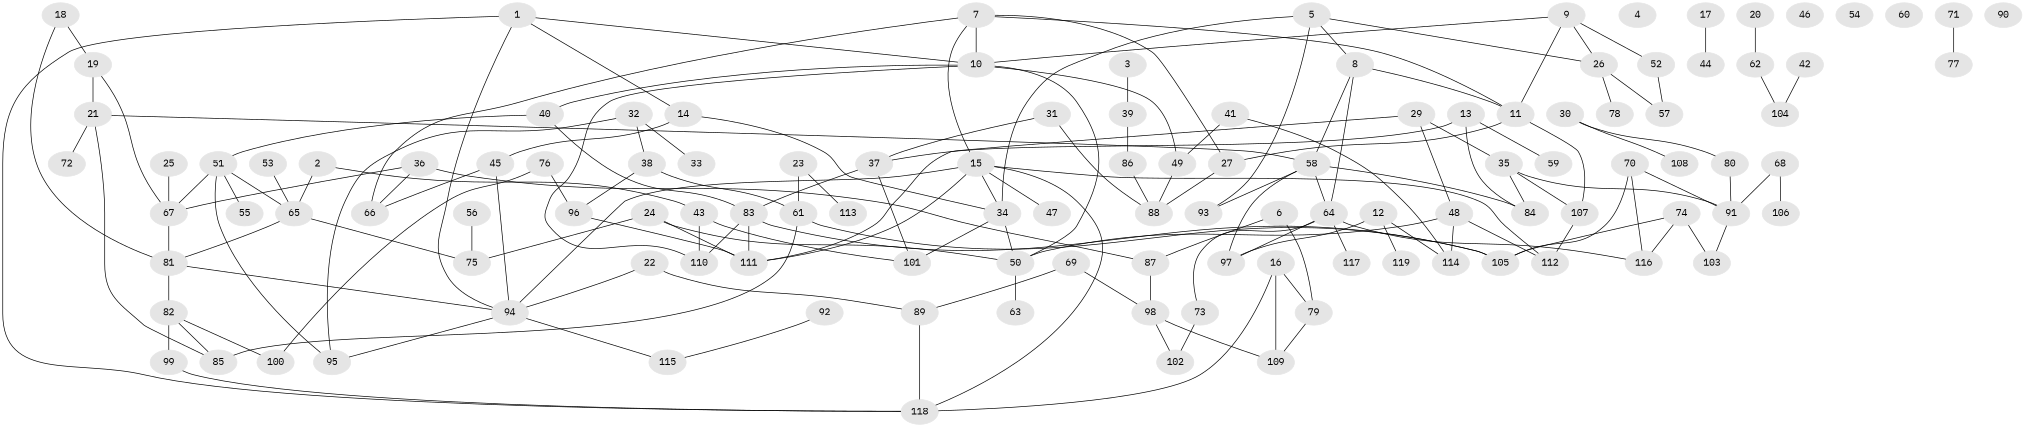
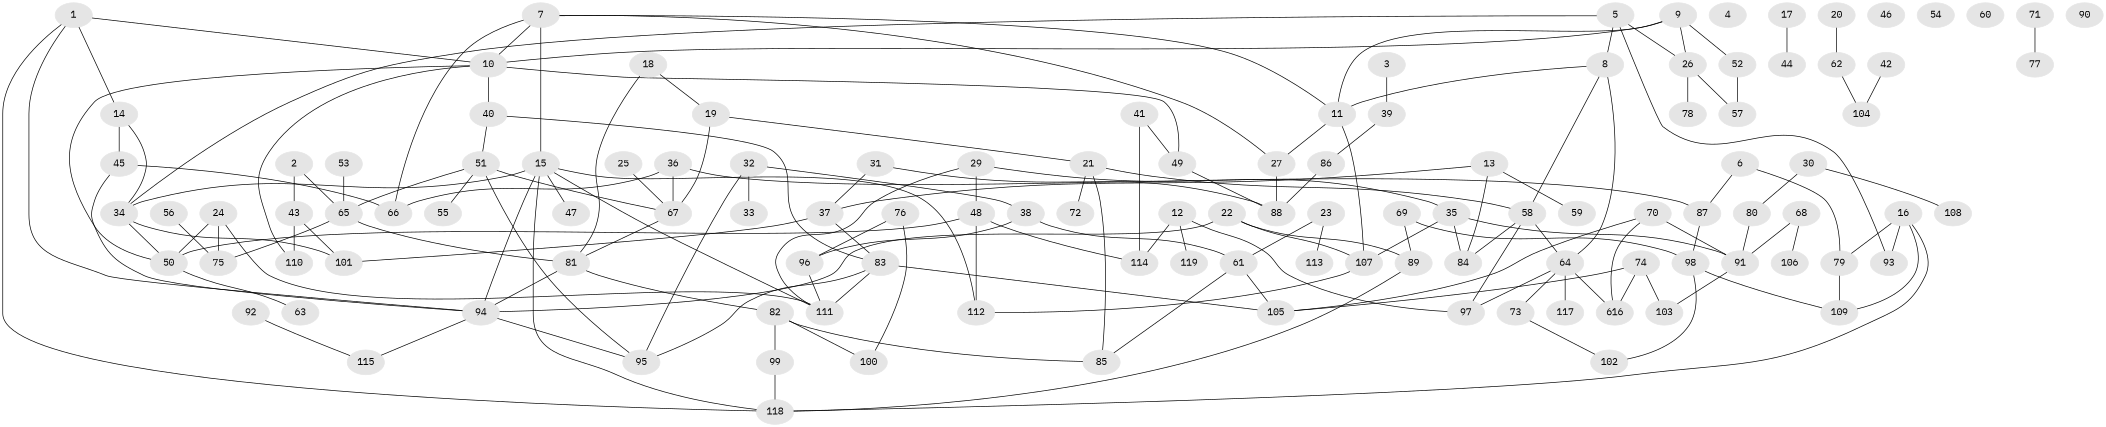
edge "58" -- "93": now "16" -- "93"
edge "83" -- "110": now "83" -- "95"
edge "22" -- "107": added
node "116": label "116" -> "616"
